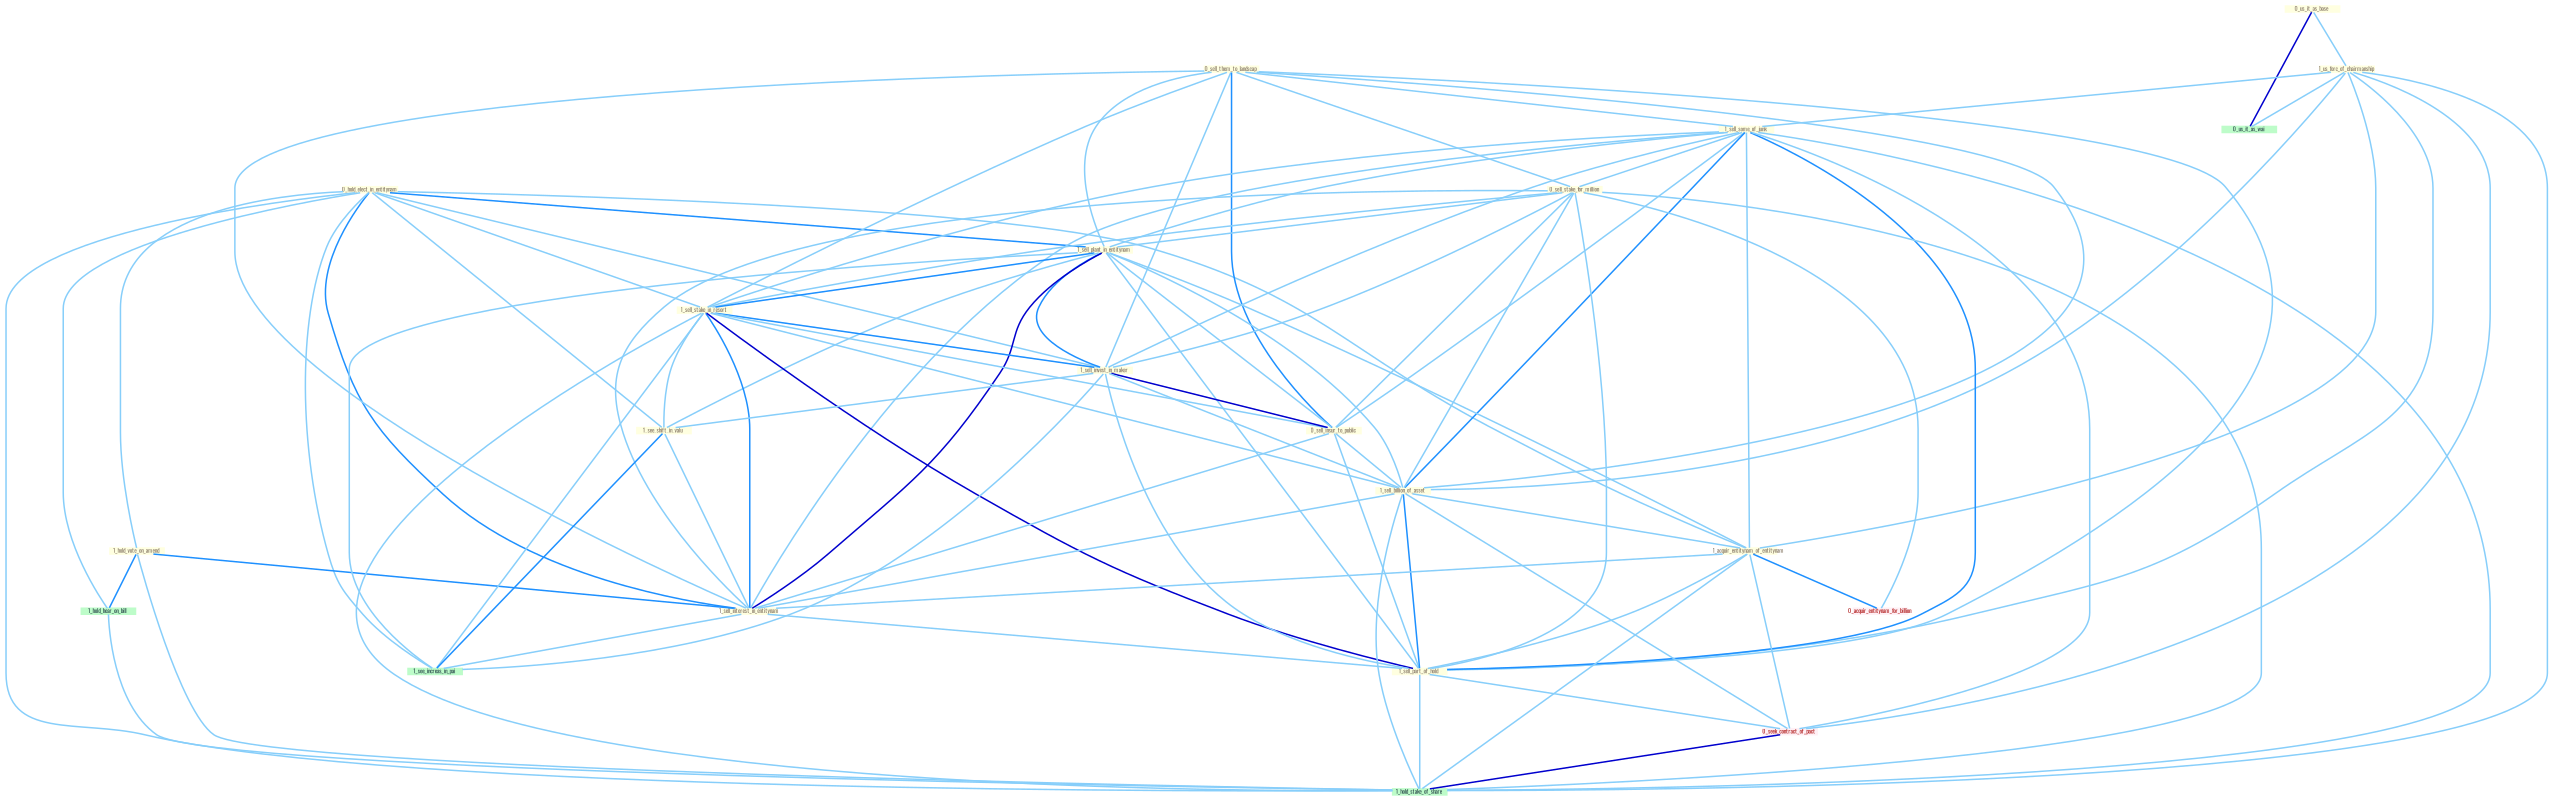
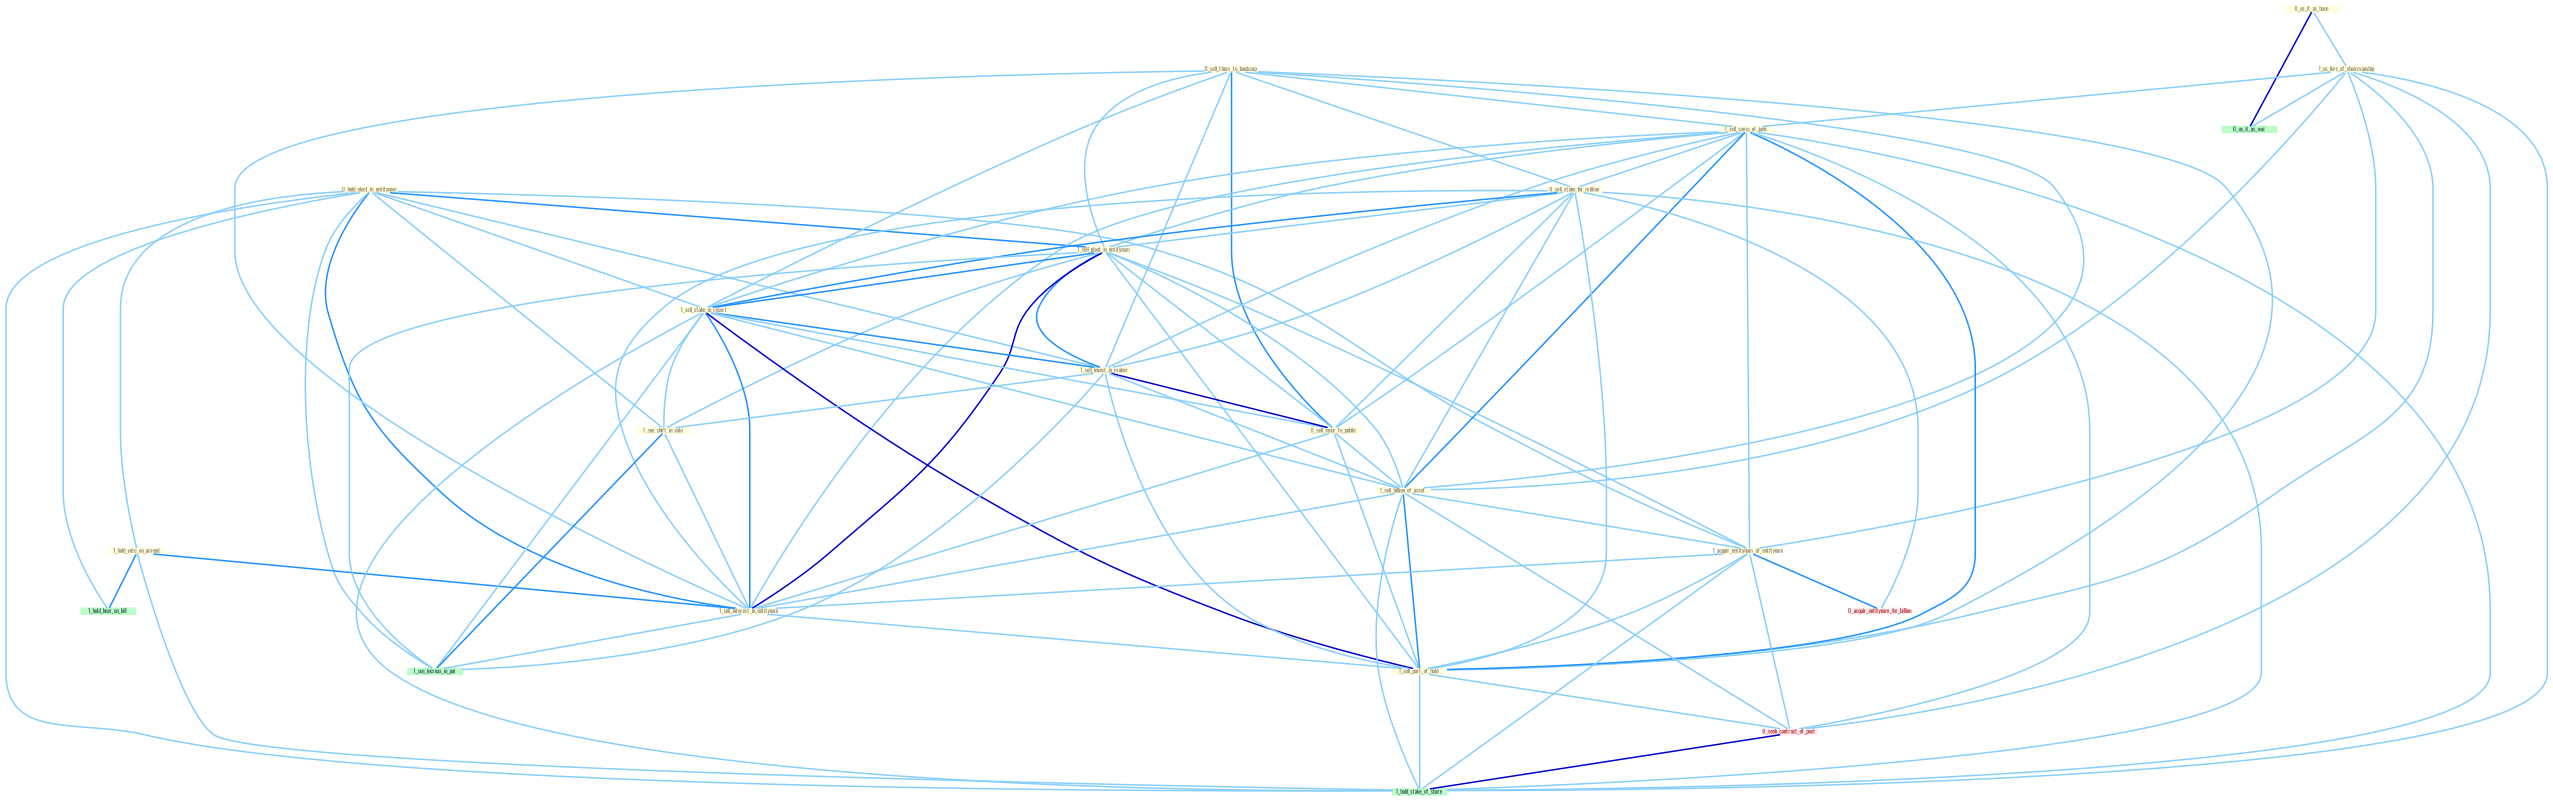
edge "0_sell_stake_for_million" -- "1_sell_stake_in_resort": color #87cefa -> #1e90ff
edge "1_hold_hear_on_bill" -- "1_hold_stake_of_share": removed
